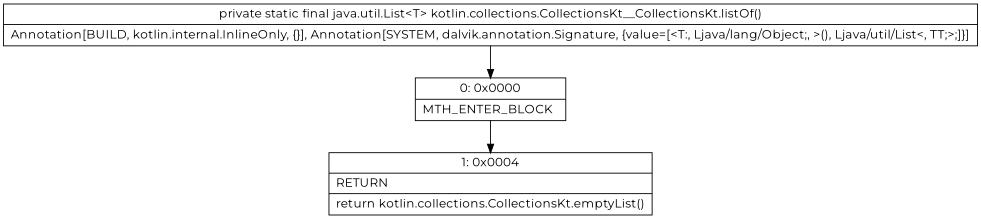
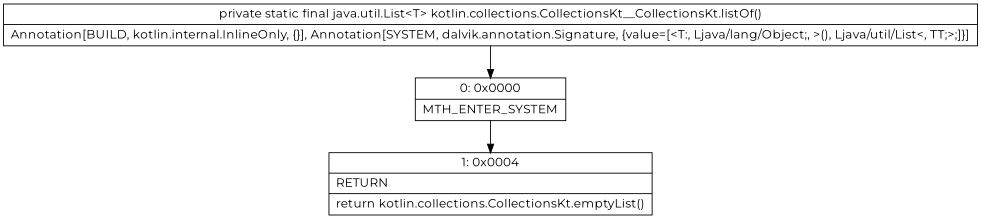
node "0: 0x0000": text "MTH_ENTER_BLOCK" -> "MTH_ENTER_SYSTEM"
